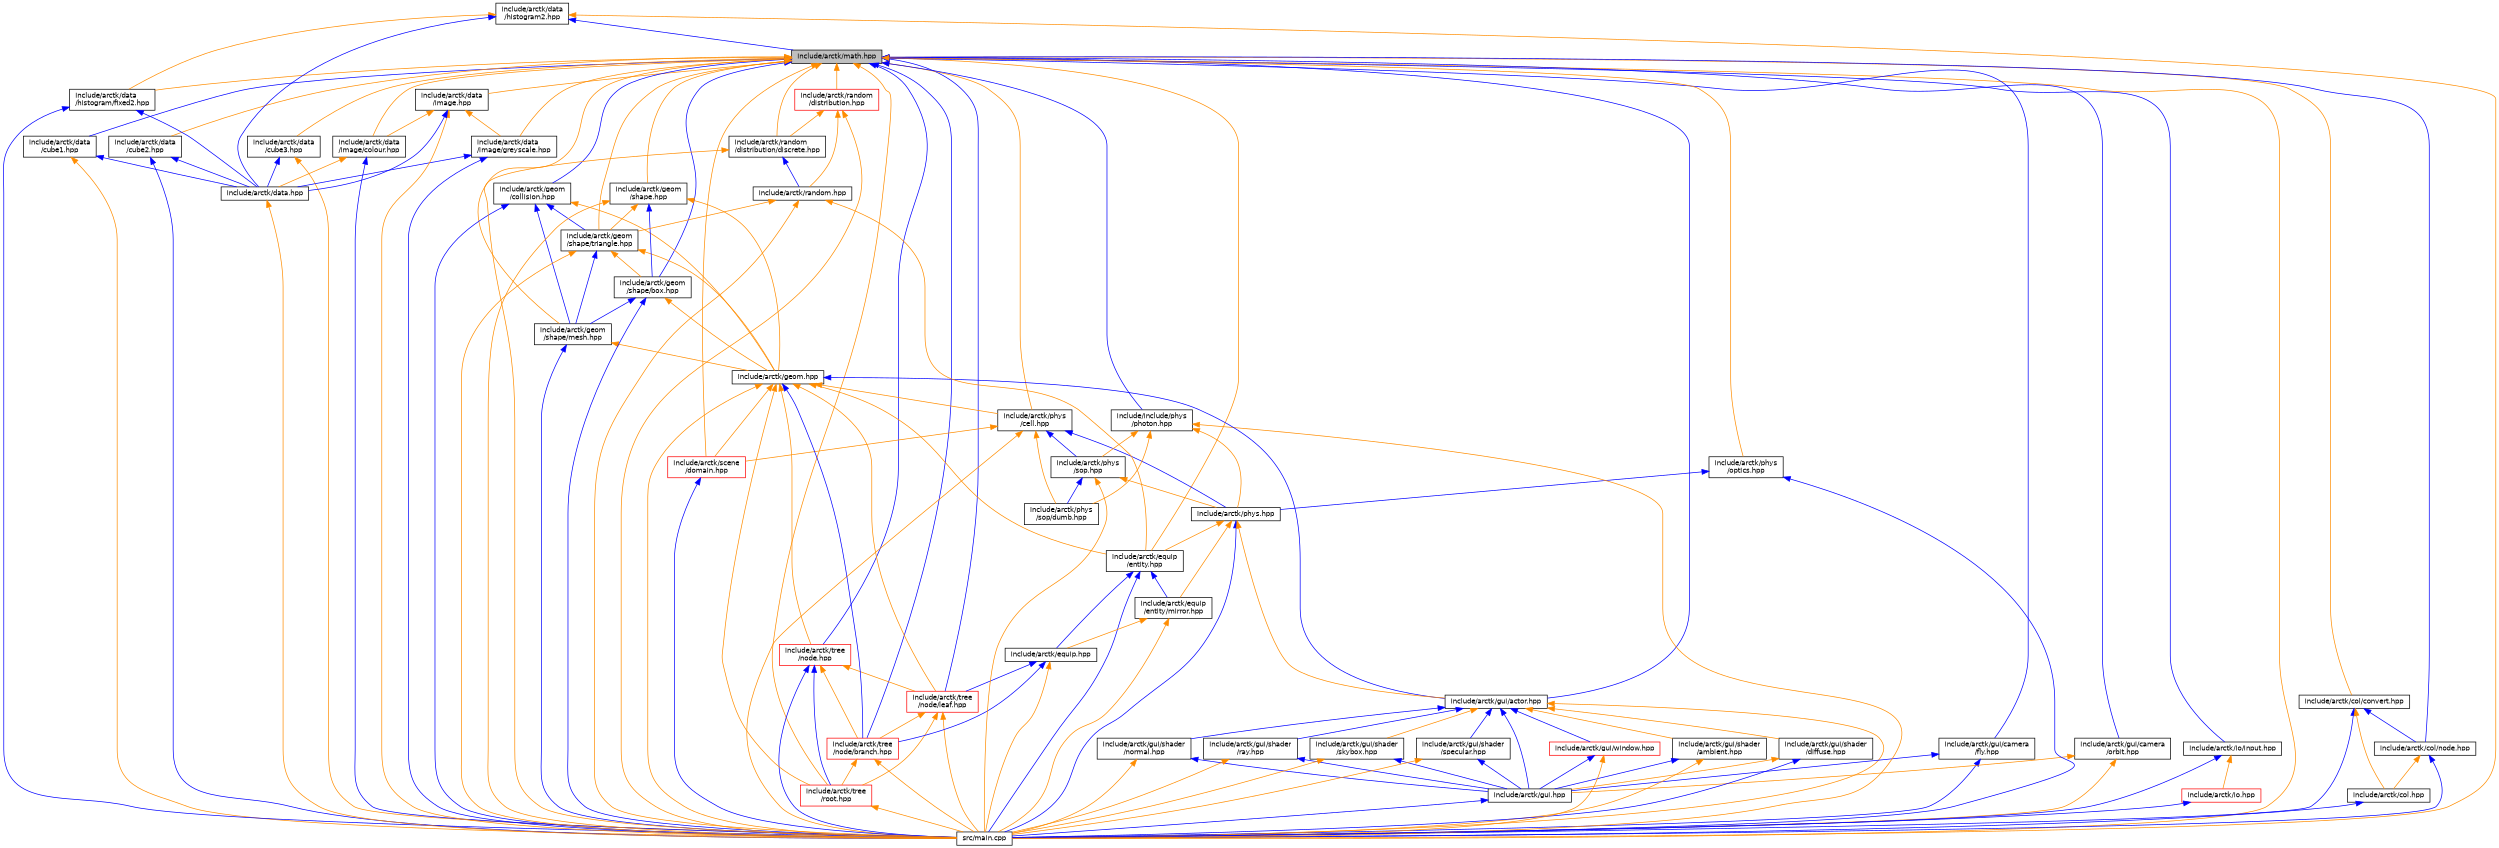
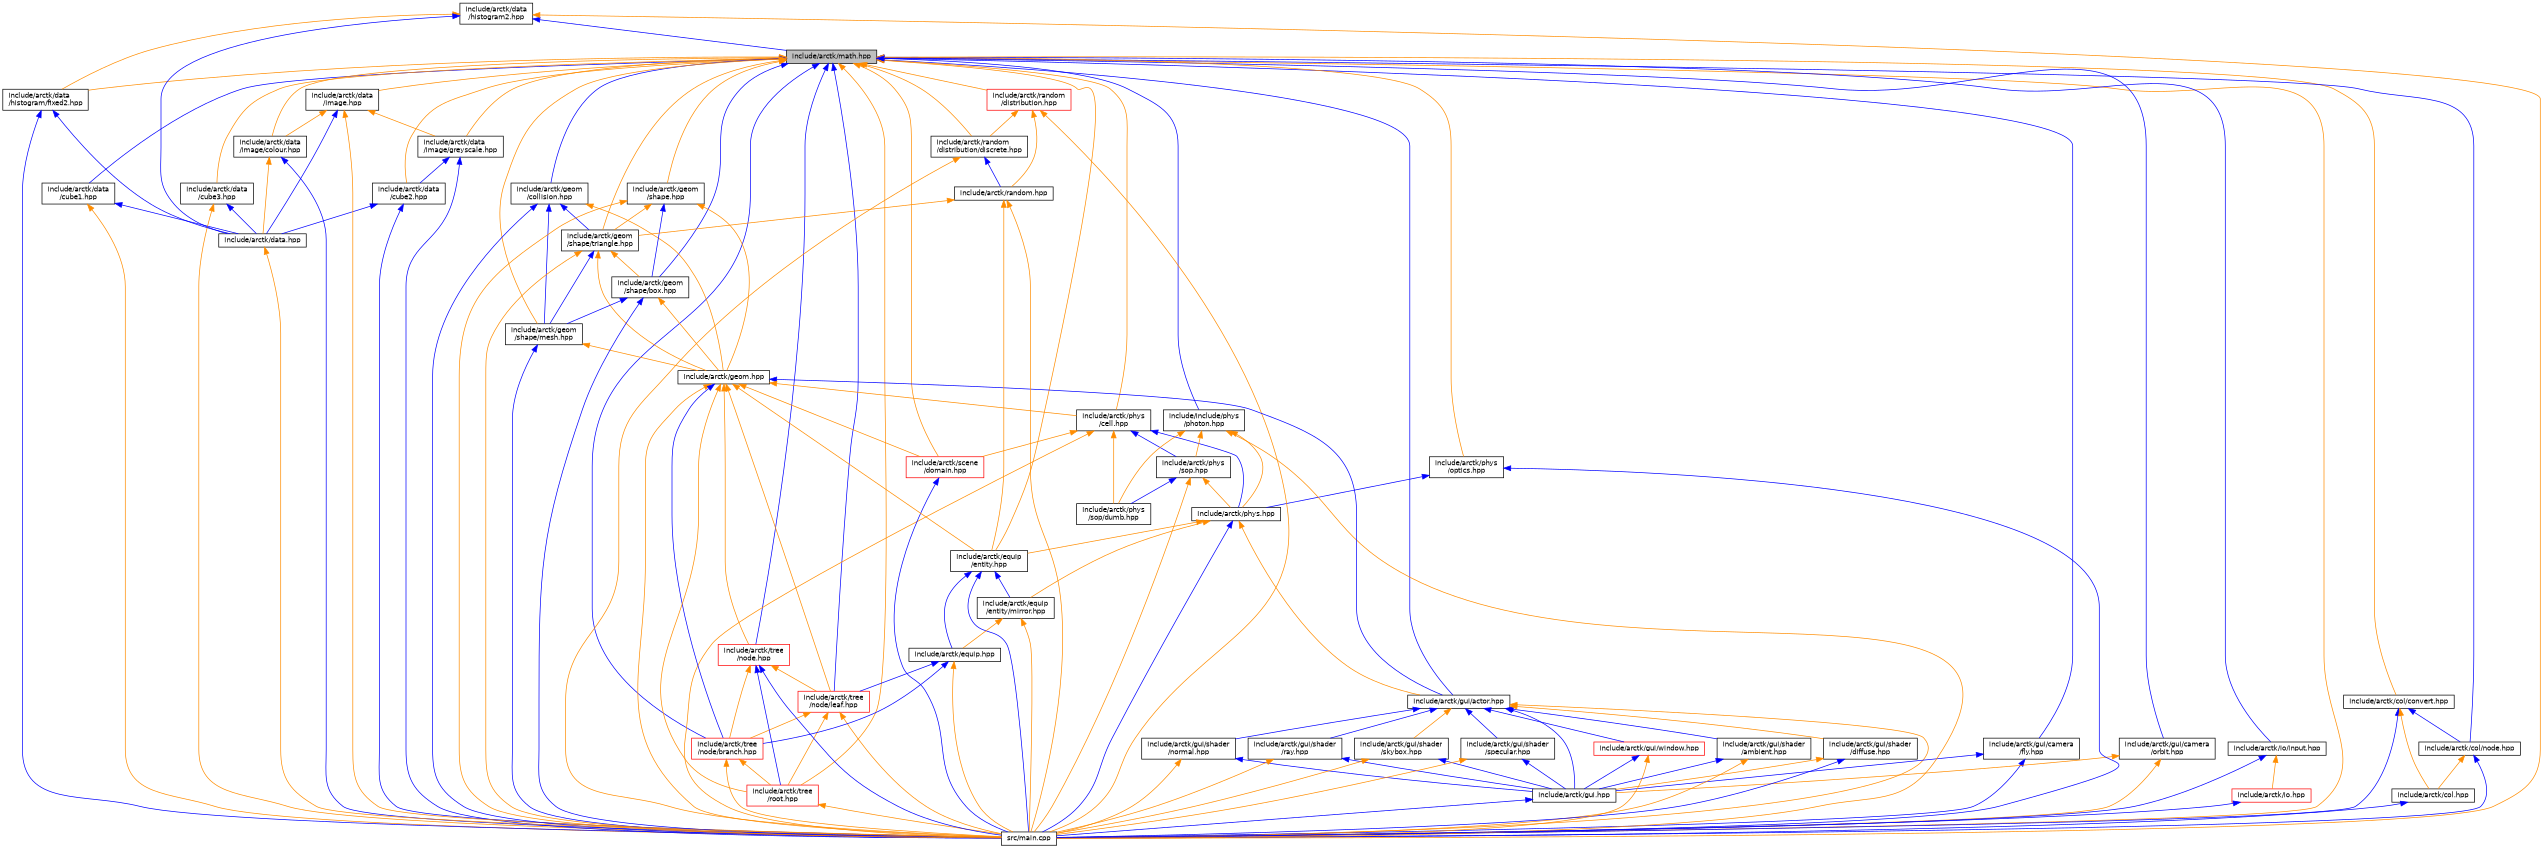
edge "include/arctk/data.hpp" -> "include/arctk/data /image/greyscale.hpp": now "include/arctk/data /cube2.hpp" -> "include/arctk/data /image/greyscale.hpp"
edge "include/arctk/gui/shader /ambient.hpp" -> "include/arctk/gui/actor.hpp": color darkorange -> blue
